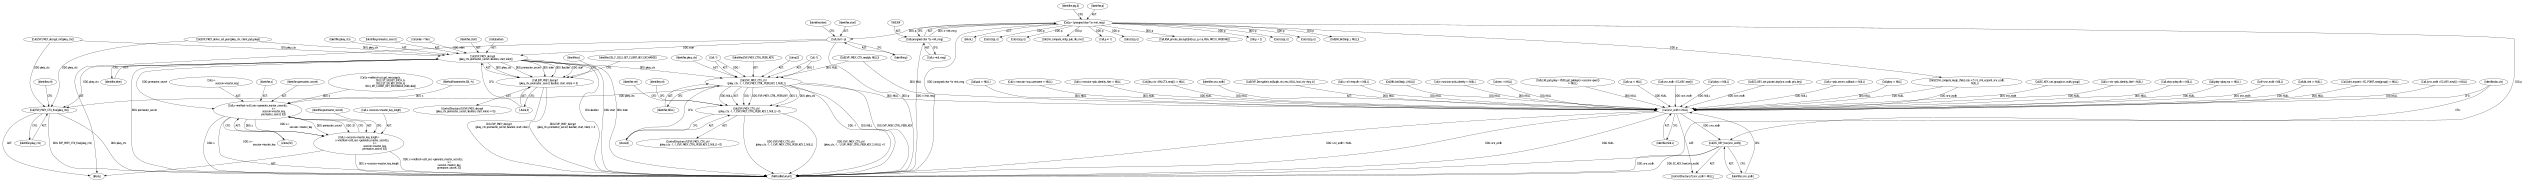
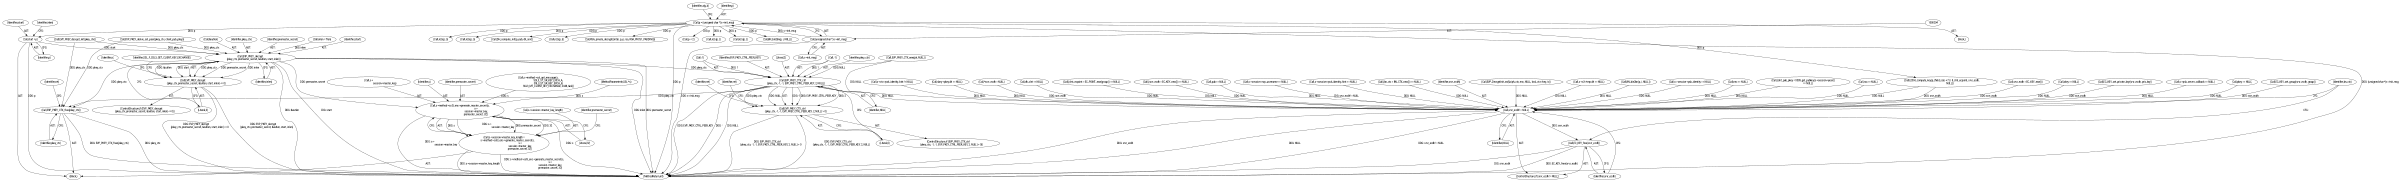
node "(Call,p += 1)": removed
node "(Call,pkey->pkey.rsa == NULL)": removed
edge "(Call,s->session->srp_username == NULL)" -> "(Call,srvr_ecdh != NULL)": label "DDG: NULL" -> "DDG: srvr_ecdh != NULL"
